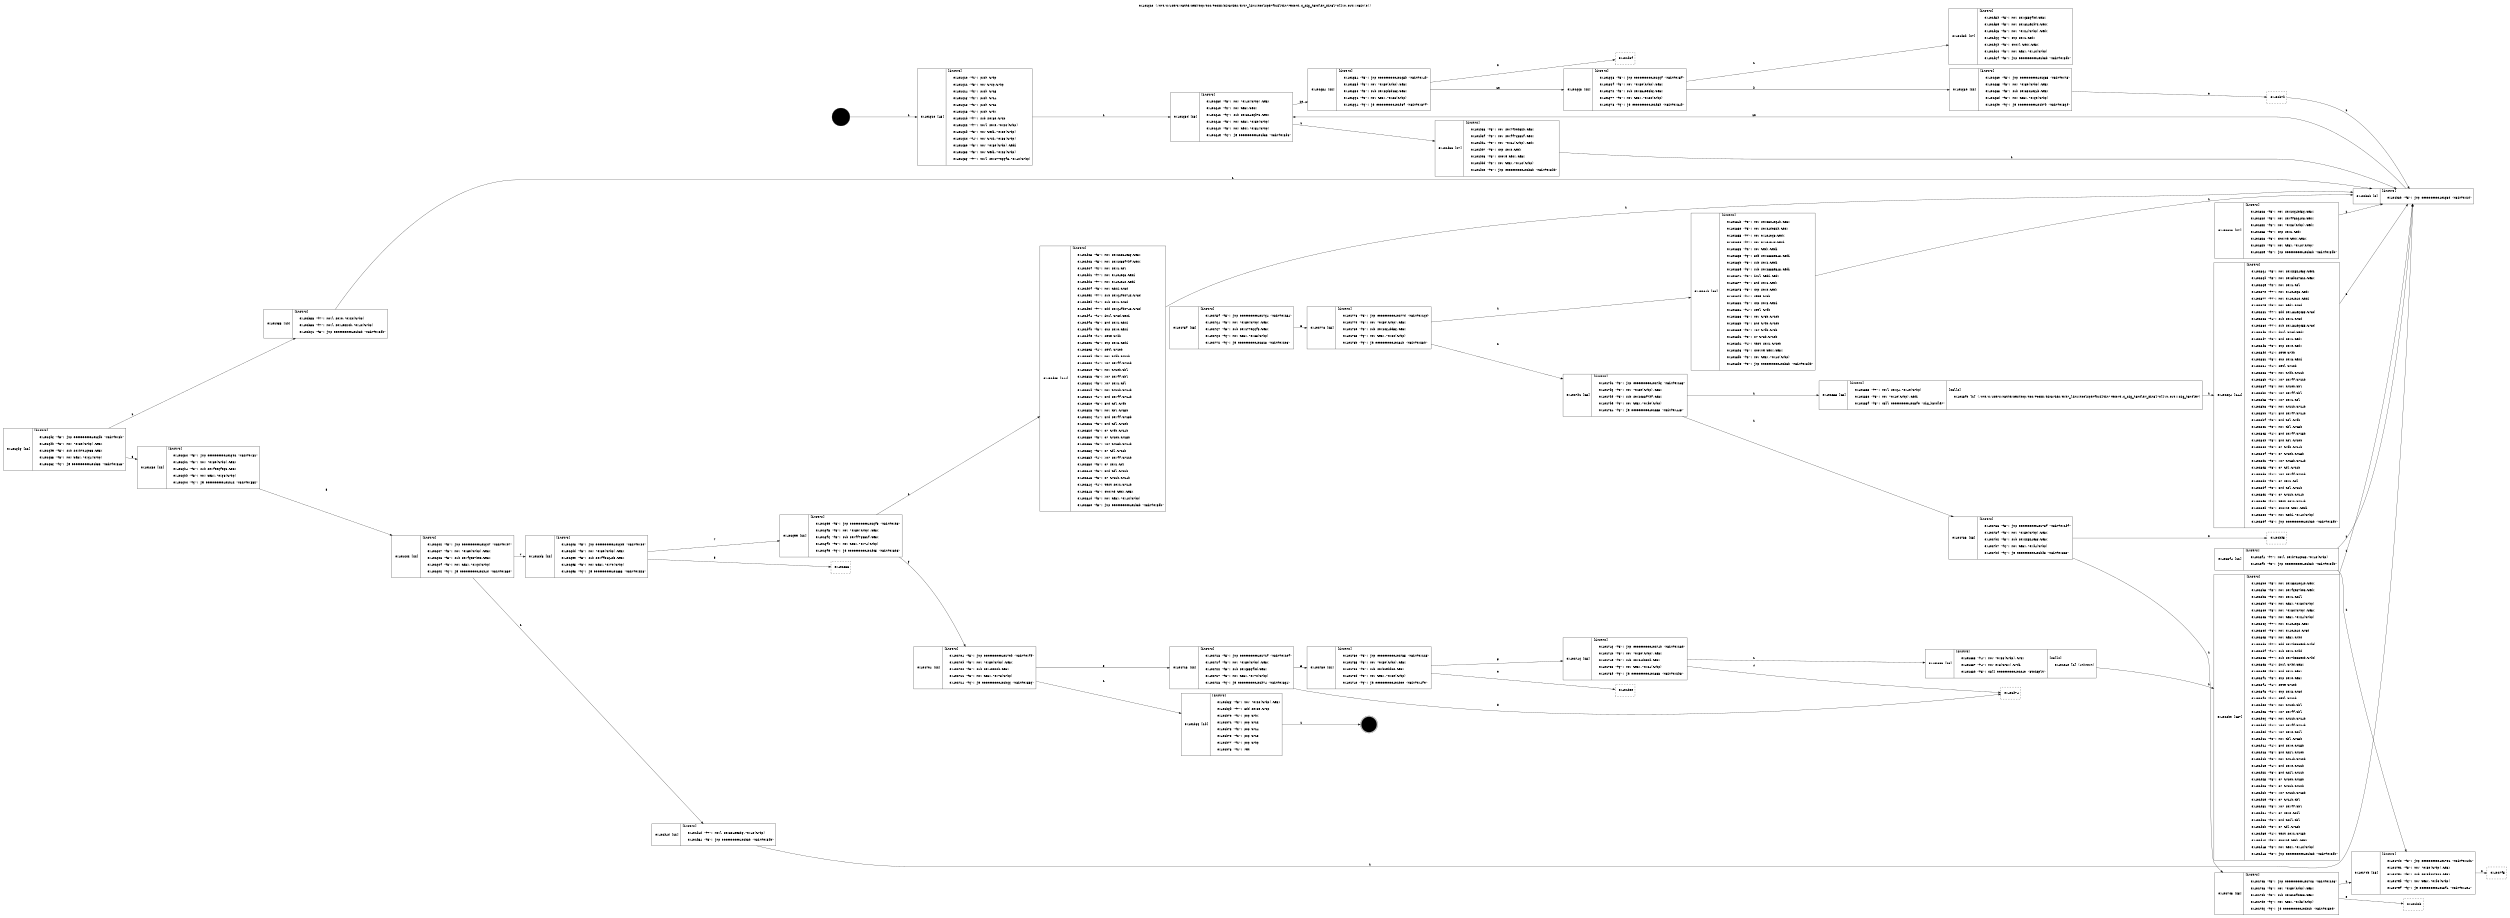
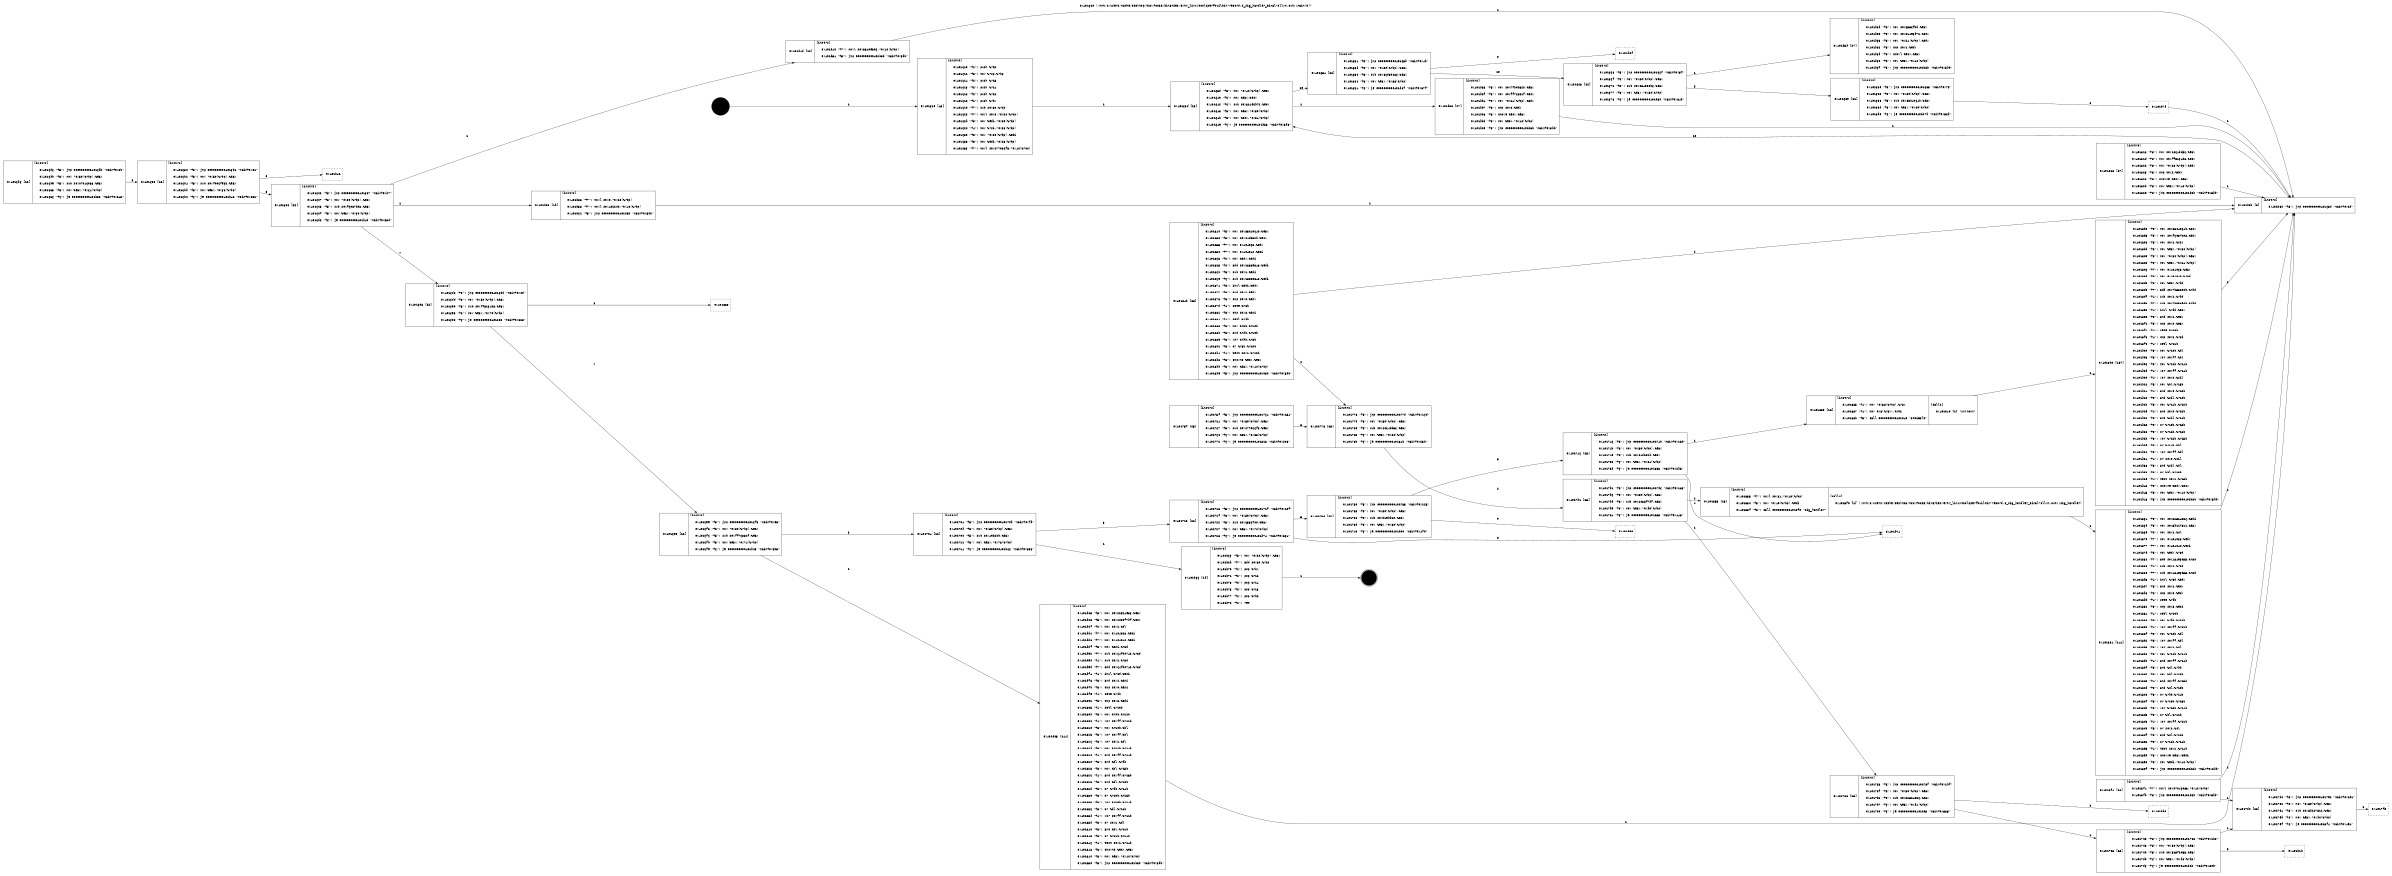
node "0x401b42": added
edge "0x401778 [25]" -> "0x40184b [88]": reversed
edge "0x401696 [22]" -> "0x401b53 [19]": now "0x4016c2 [22]" -> "0x401b53 [19]"
